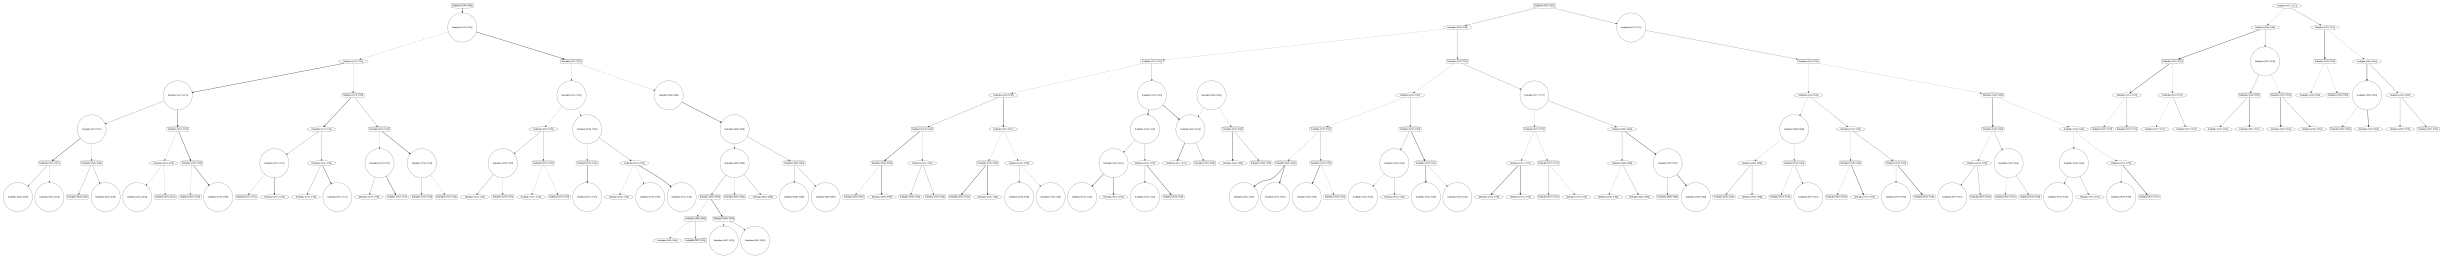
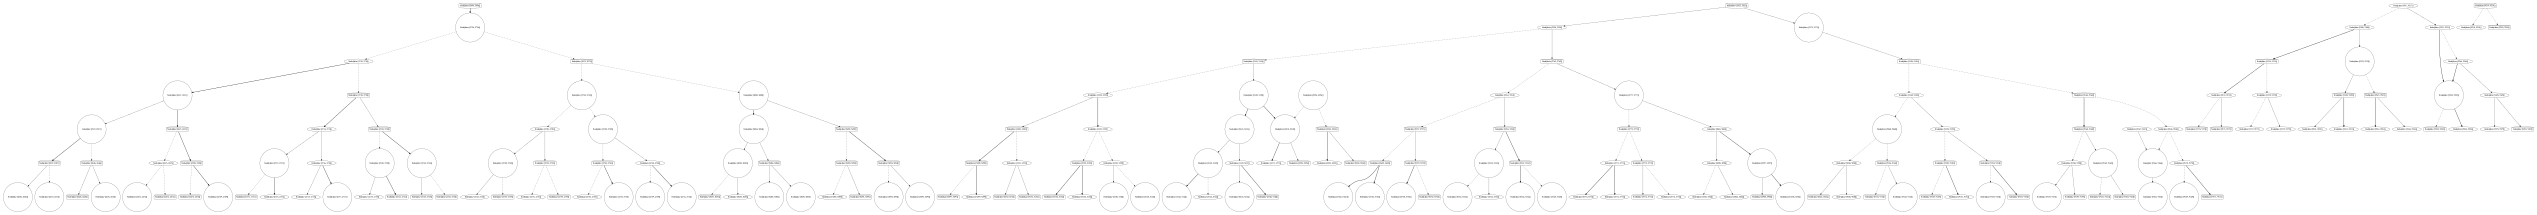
edge "Node{data=[9321, 9321]}" -> "Node{data=[9319, 9319]}": now "Node{data=[9321, 9321]}" -> "Node{data=[9323, 9323]}"
edge "Node{data=[2726, 2726]}" -> "Node{data=[3079, 3079]}": style bold -> dashed
edge "Node{data=[2740, 2740]}" -> "Node{data=[2735, 2735]}": now "Node{data=[2736, 2736]}" -> "Node{data=[2735, 2735]}"
edge "Node{data=[3082, 3082]}" -> "Node{data=[3092, 3092]}": now "Node{data=[3088, 3088]}" -> "Node{data=[3092, 3092]}"
edge "Node{data=[9166, 9166]}" -> "Node{data=[9167, 9167]}": reversed
edge "Node{data=[3143, 3143]}" -> "Node{data=[3144, 3144]}": style bold -> dashed
